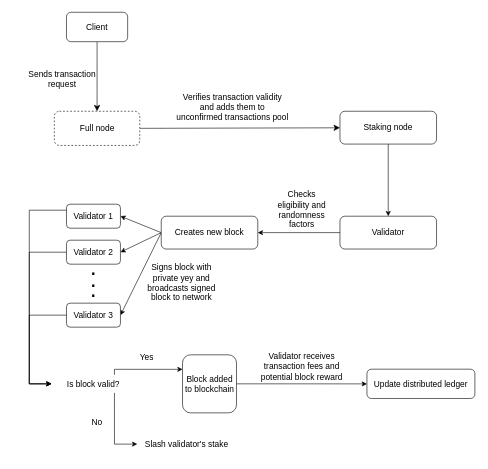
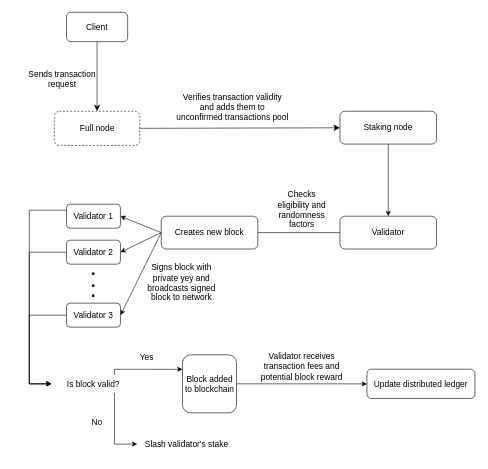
edge "Validator" -> "Creates new block": arrowhead classic -> none
